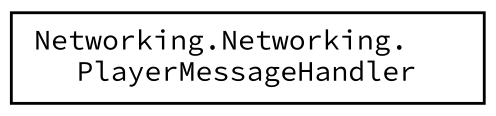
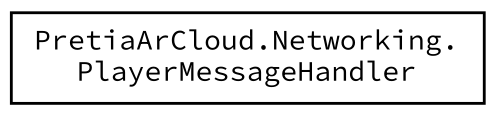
node "Networking.Networking. PlayerMessageHandler": label "Networking.Networking. PlayerMessageHandler" -> "PretiaArCloud.Networking. PlayerMessageHandler"
